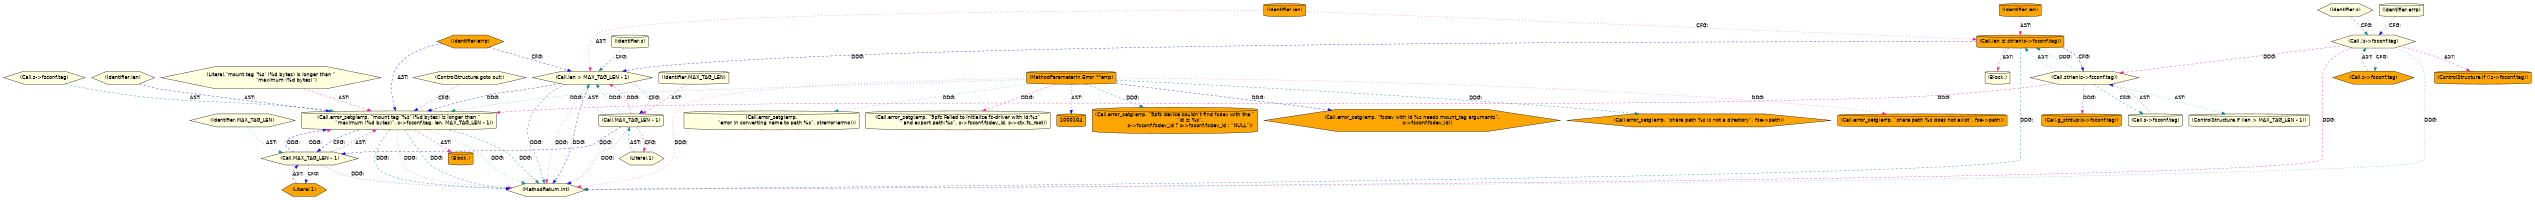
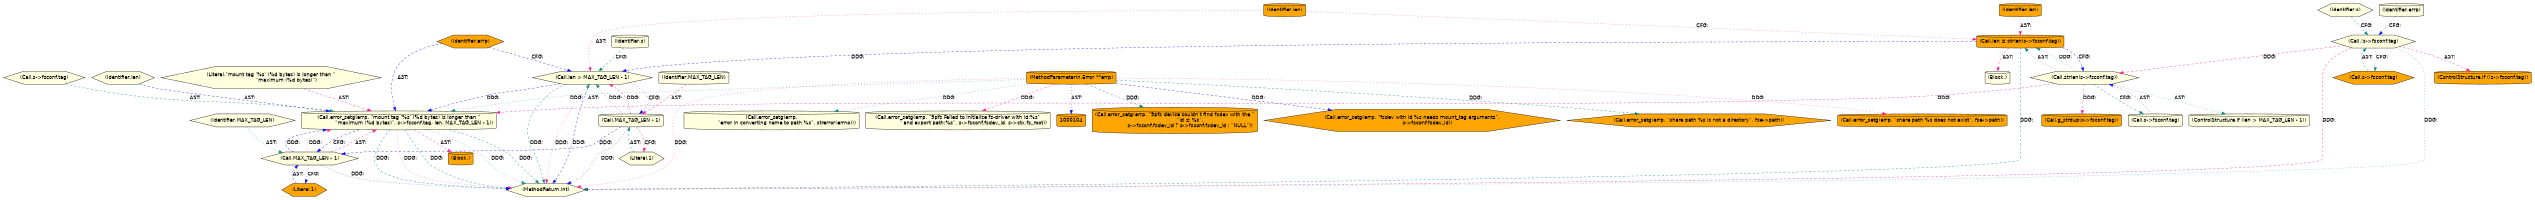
node "(ControlStructure,goto out;)": removed
